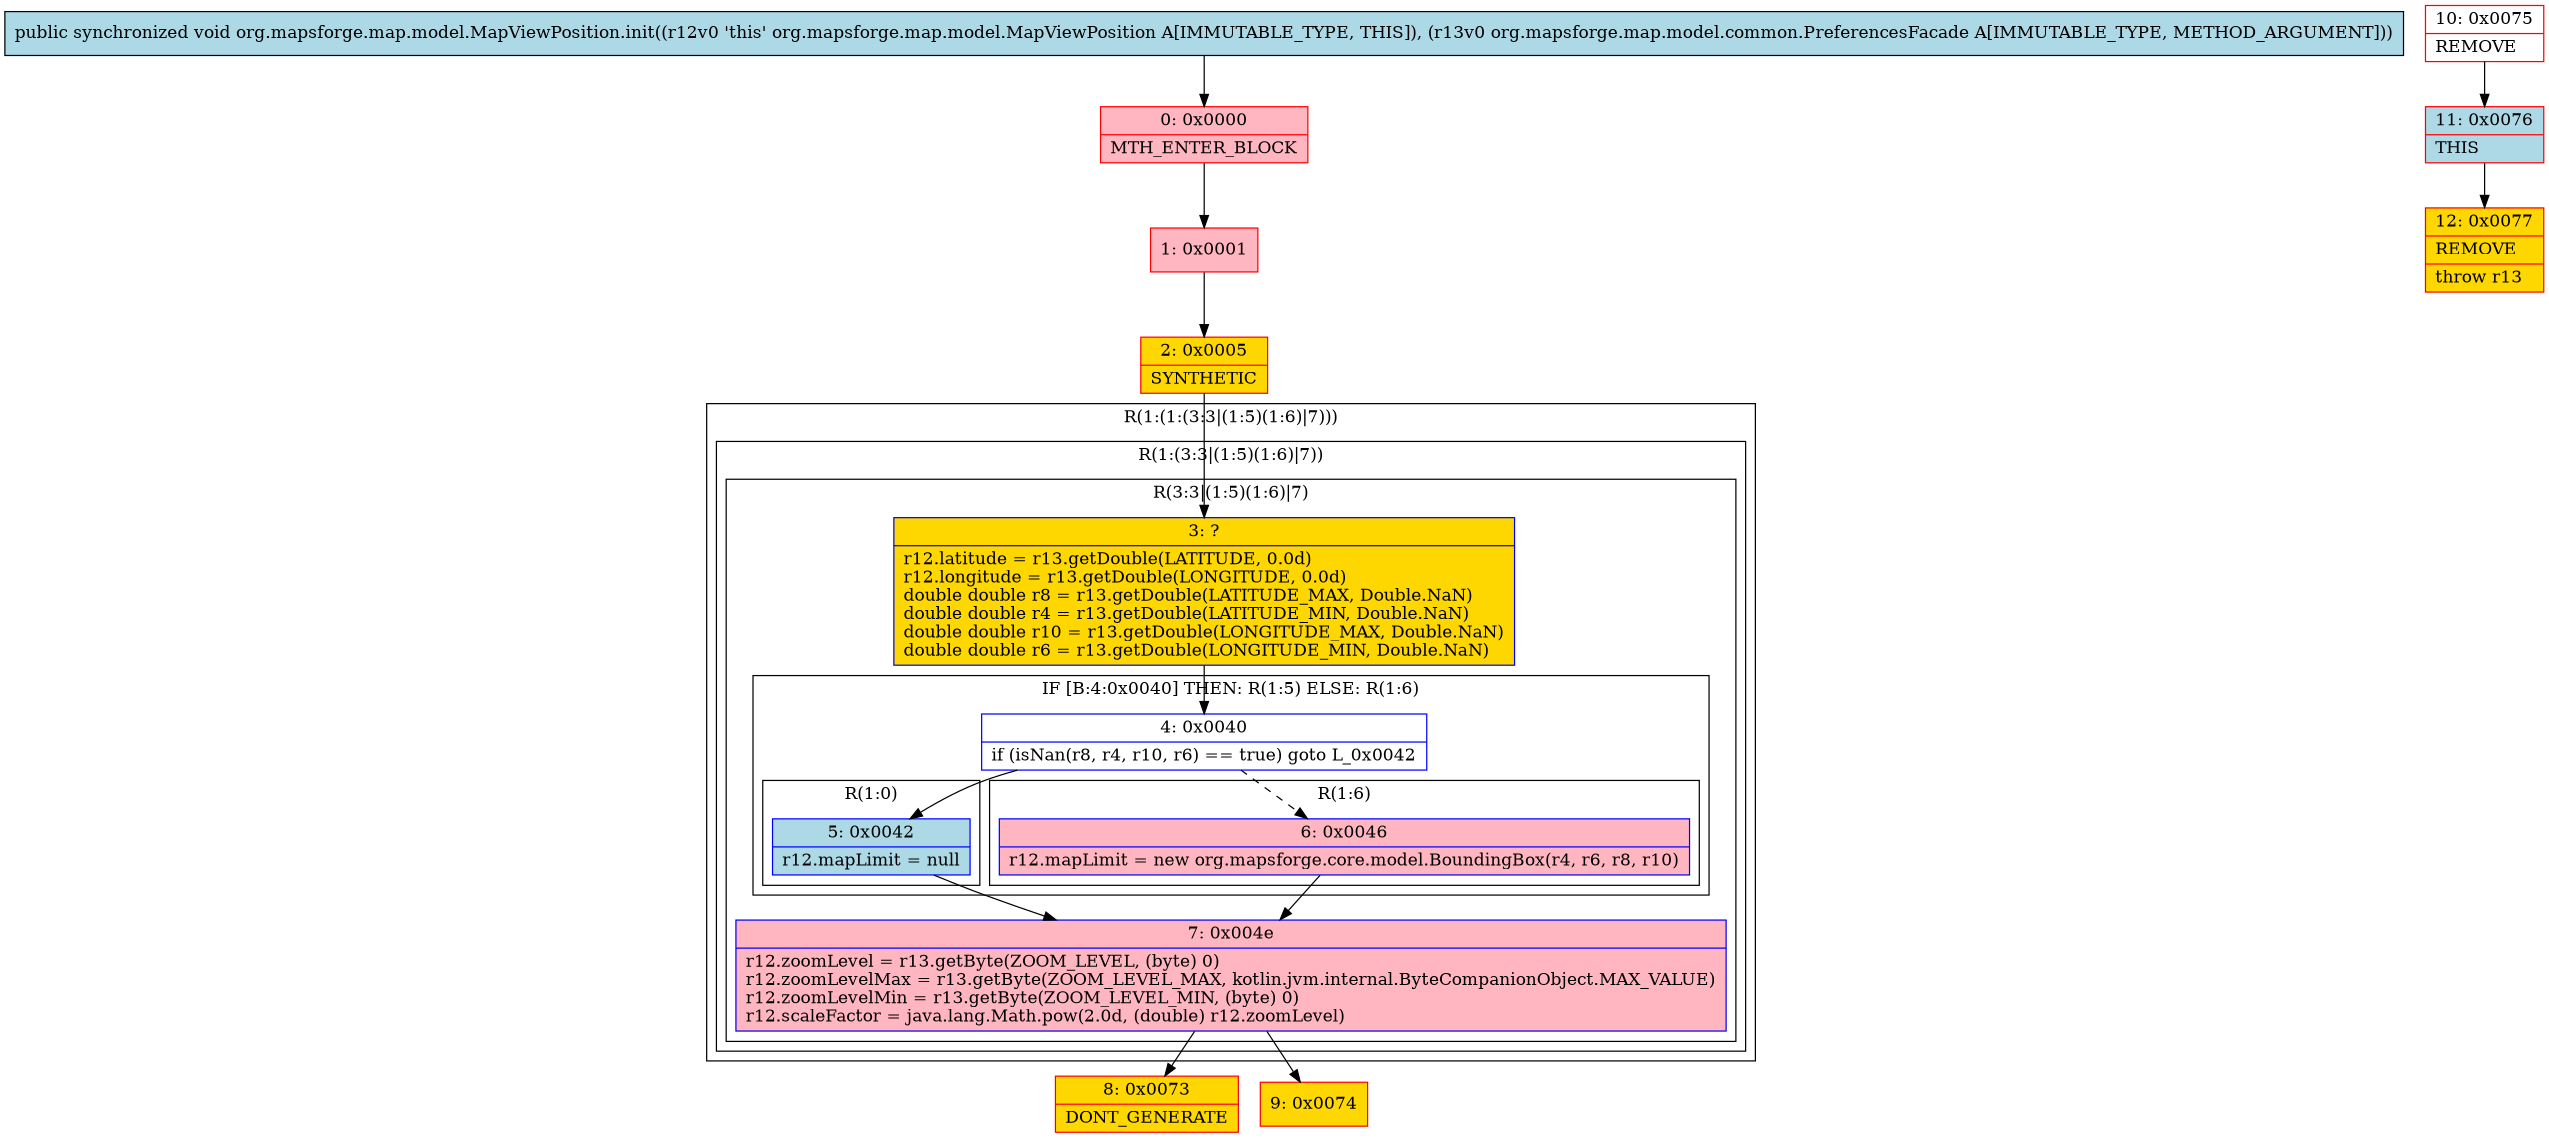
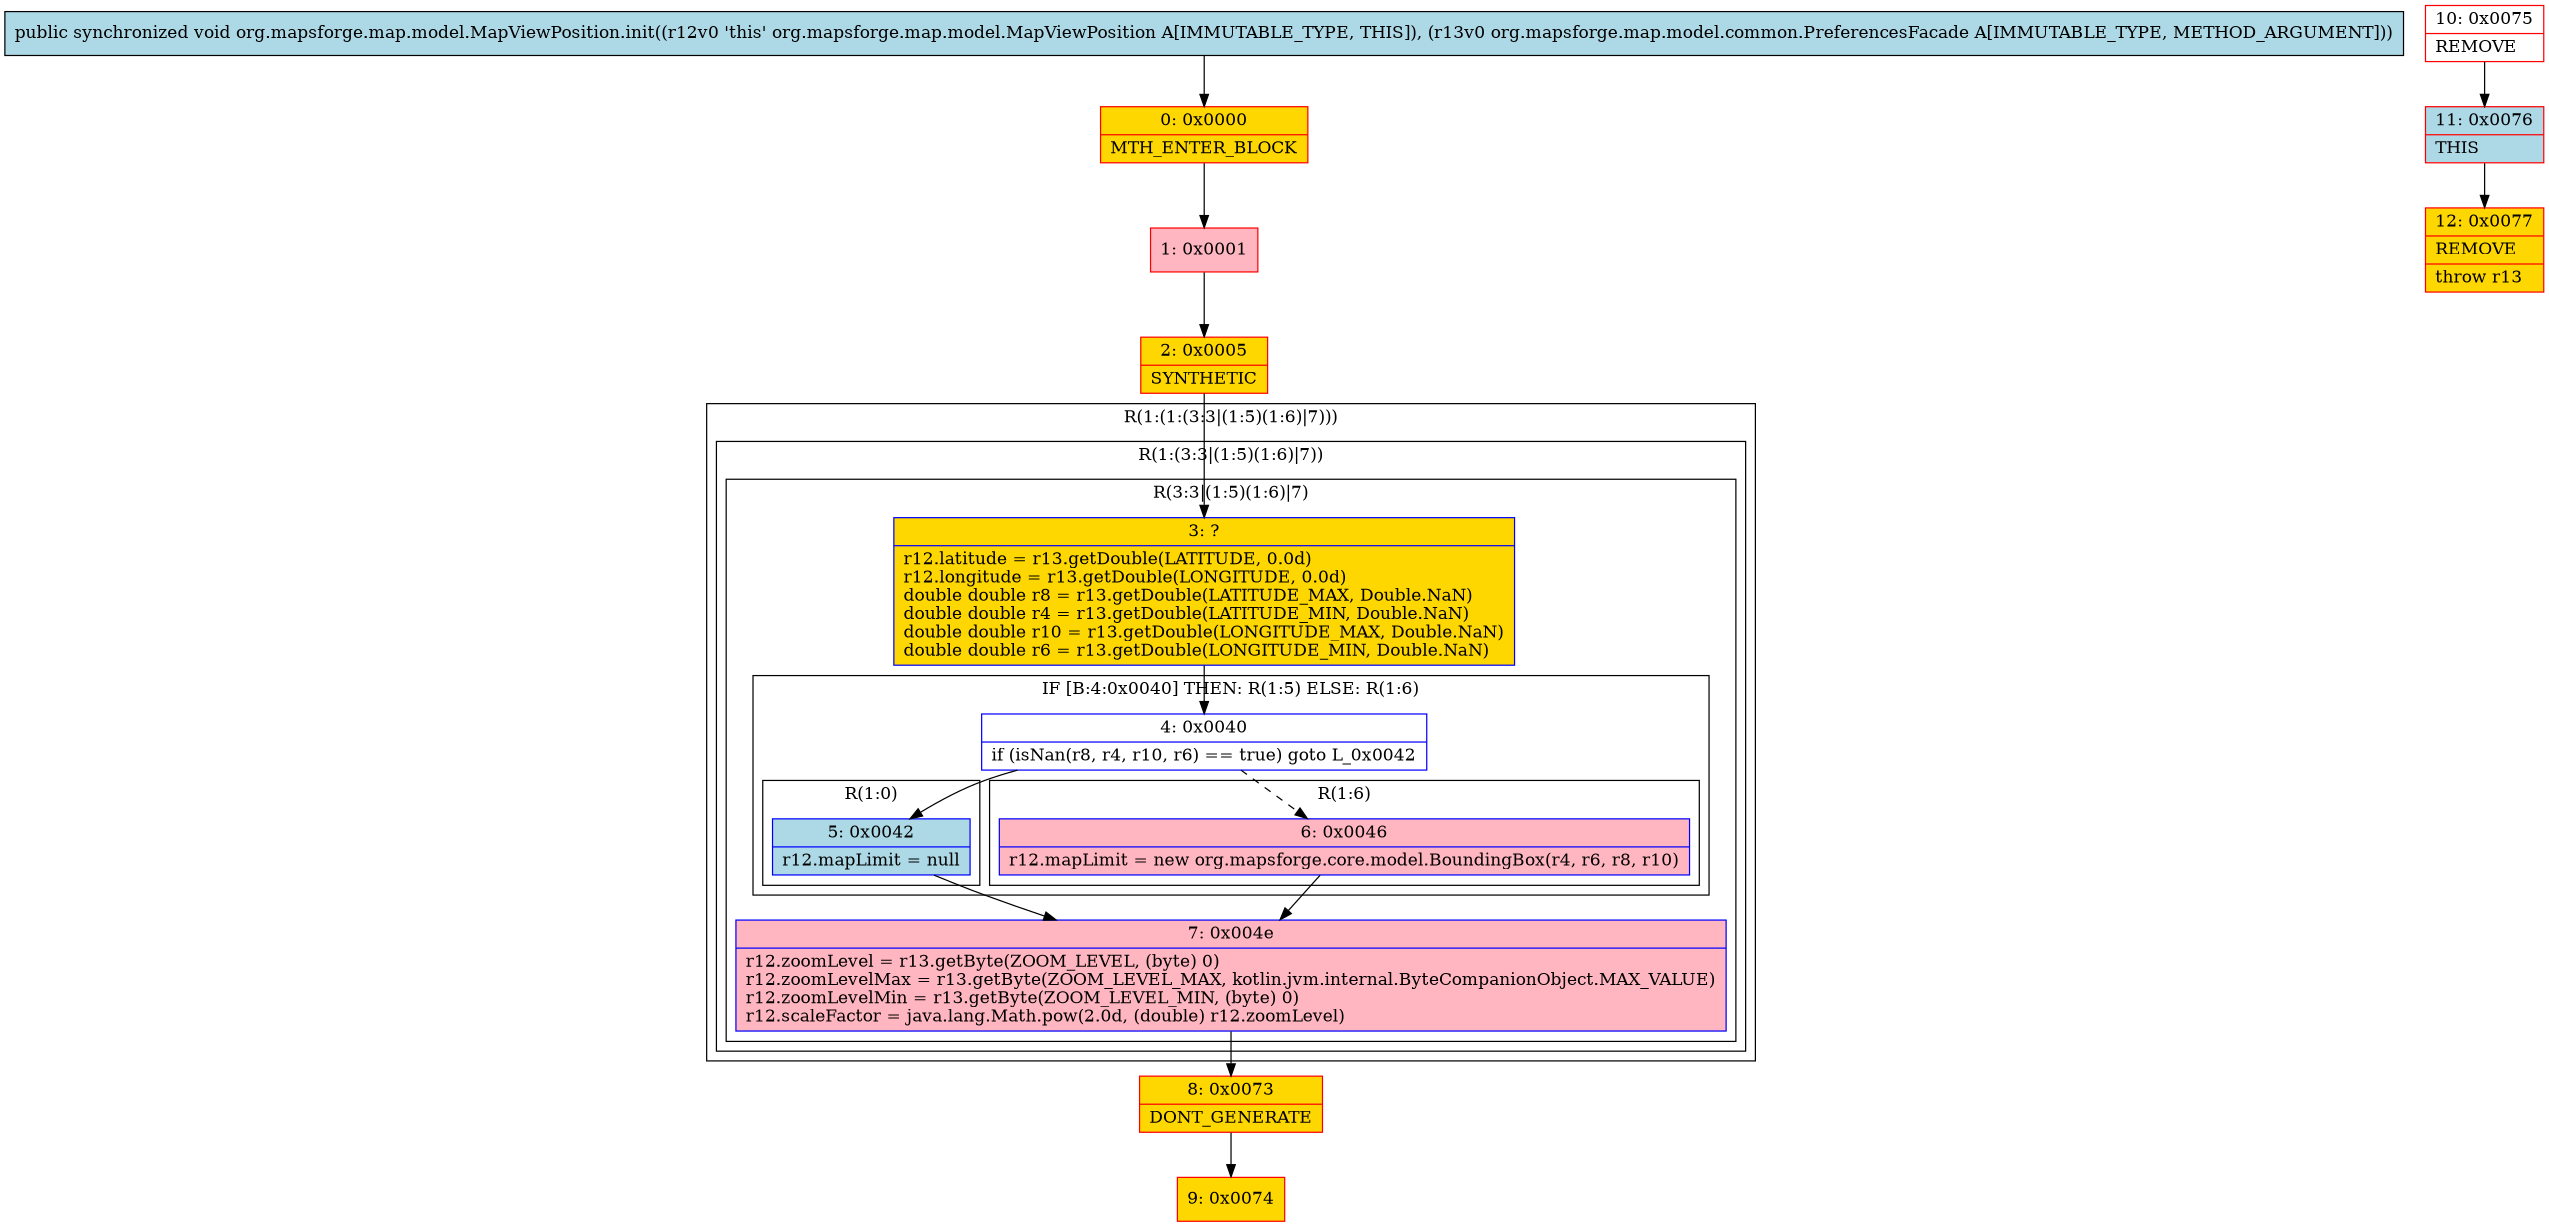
node "0: 0x0000": fillcolor lightpink -> gold
edge "7: 0x004e" -> "9: 0x0074": now "8: 0x0073" -> "9: 0x0074"
